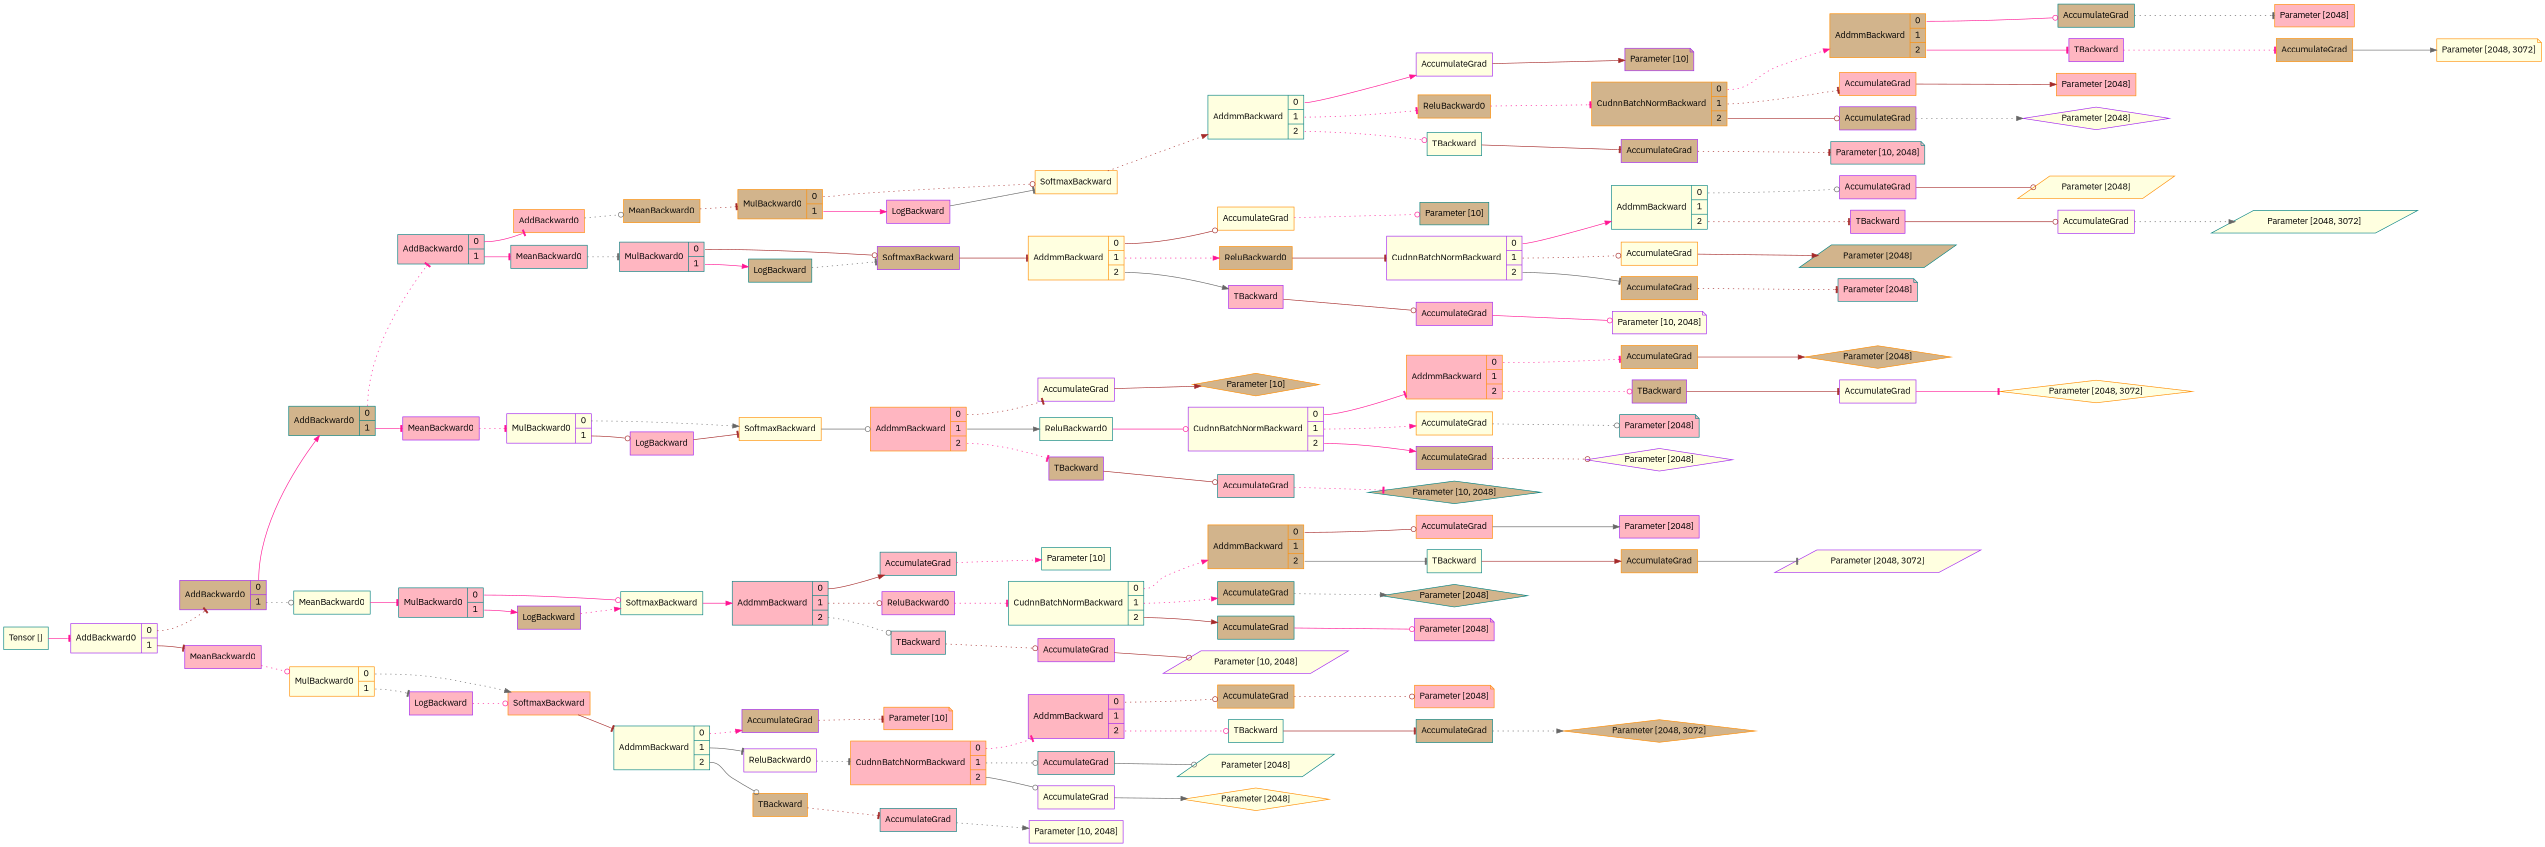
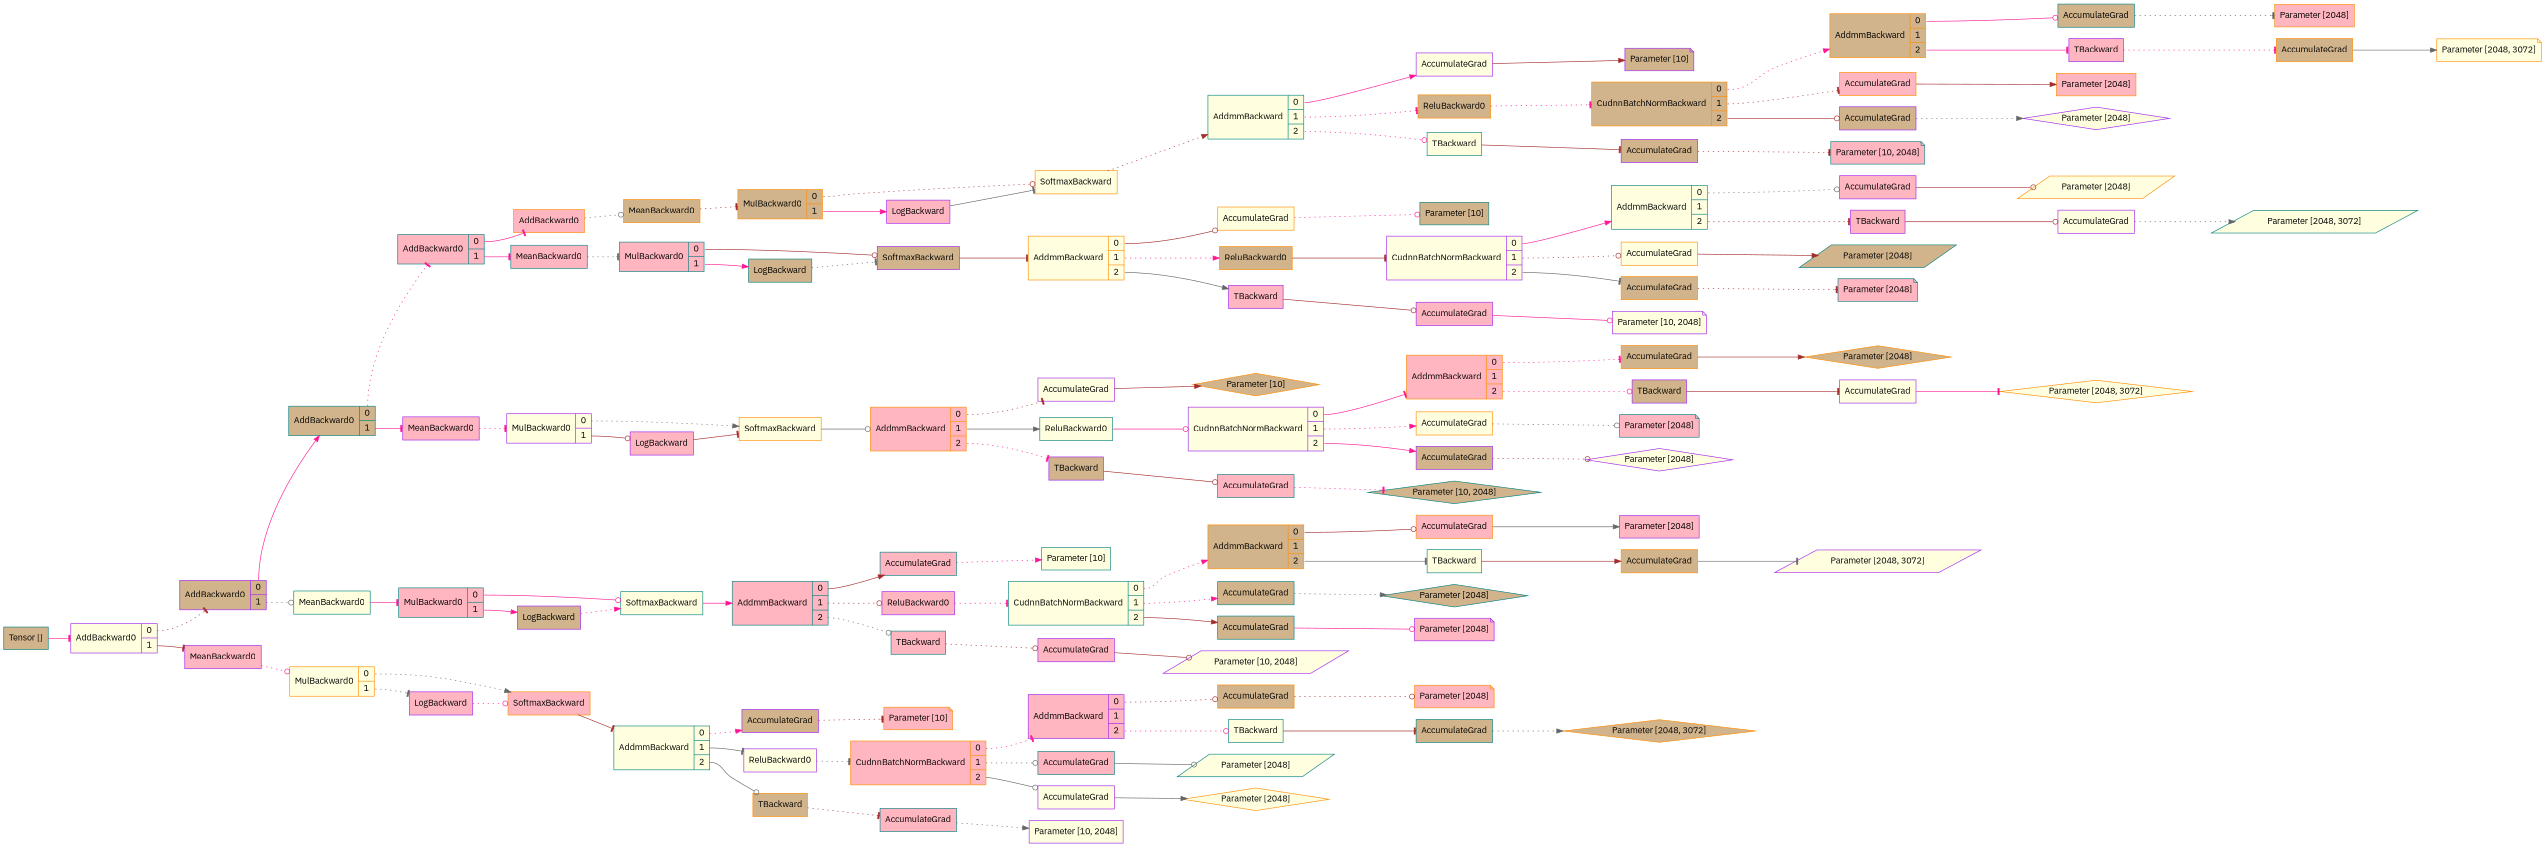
node "Tensor []": fillcolor lightyellow -> tan
